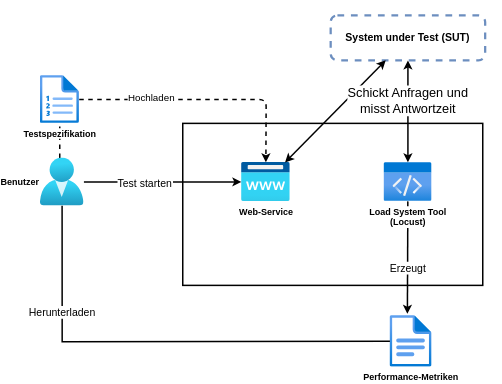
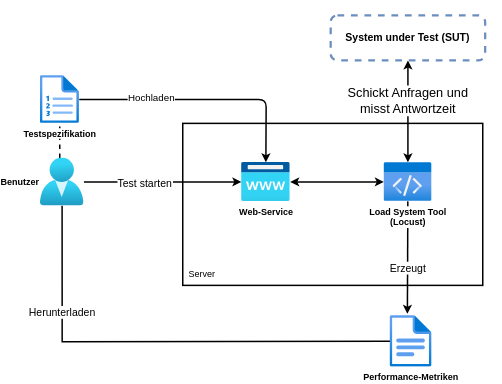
edge "Testspezifikation" -> "Web-Service": style dashed -> solid
edge "System under Test (SUT)" -- "Web-Service": now "Load System Tool (Locust)" -- "Web-Service"
node "Server": added
